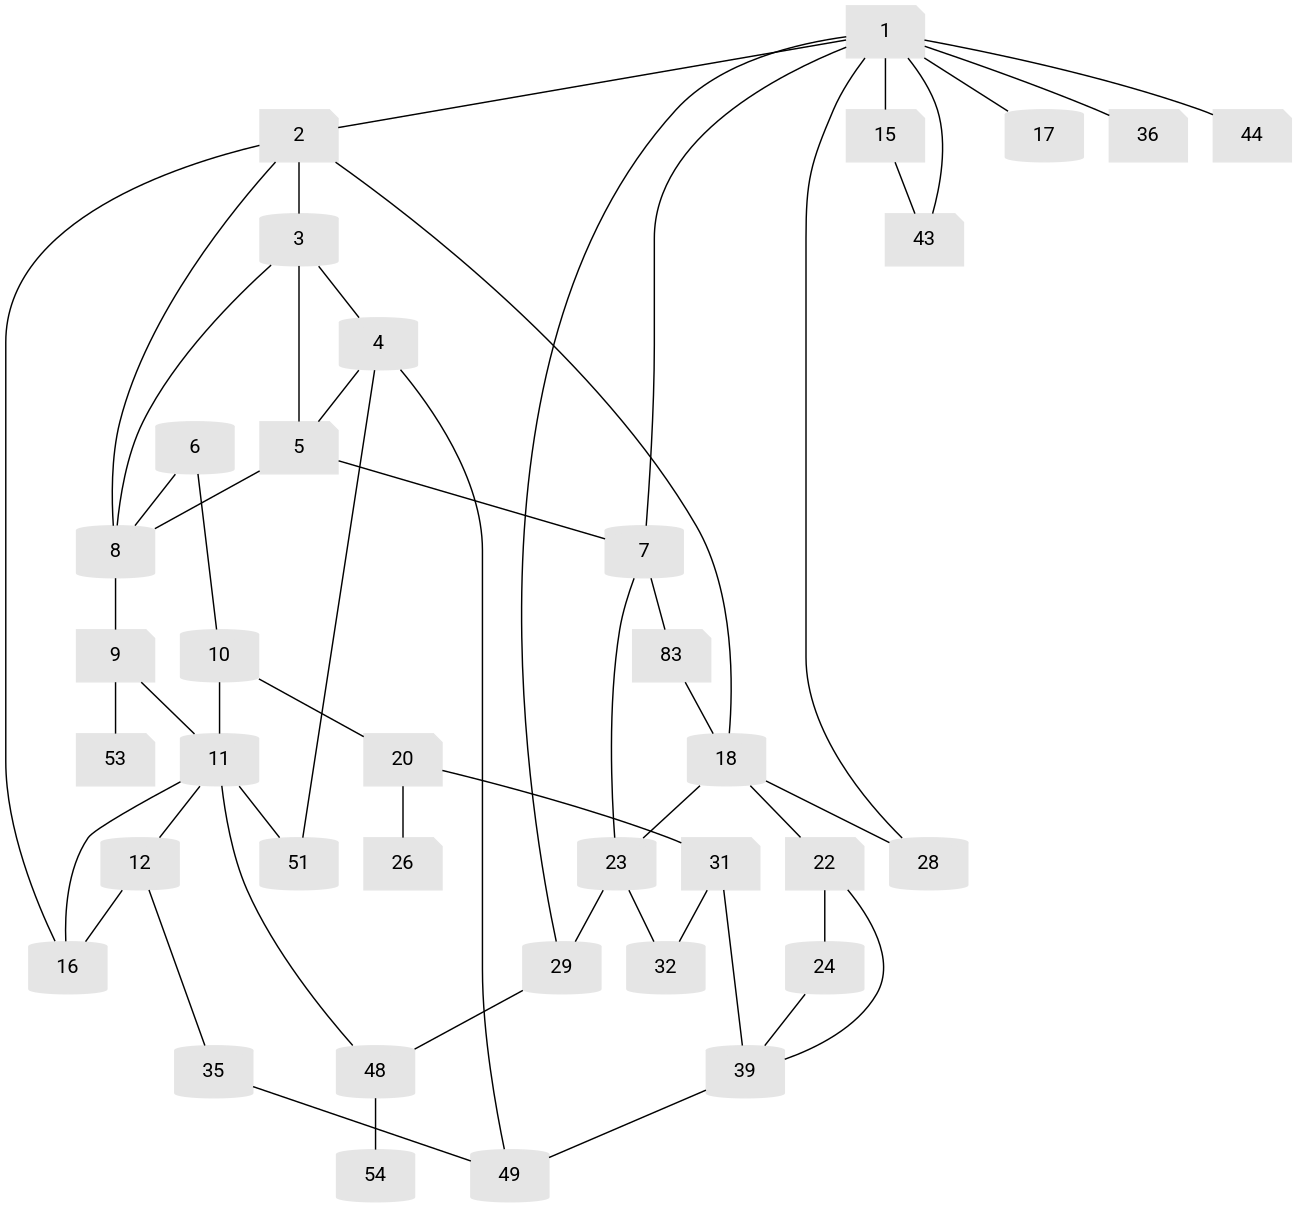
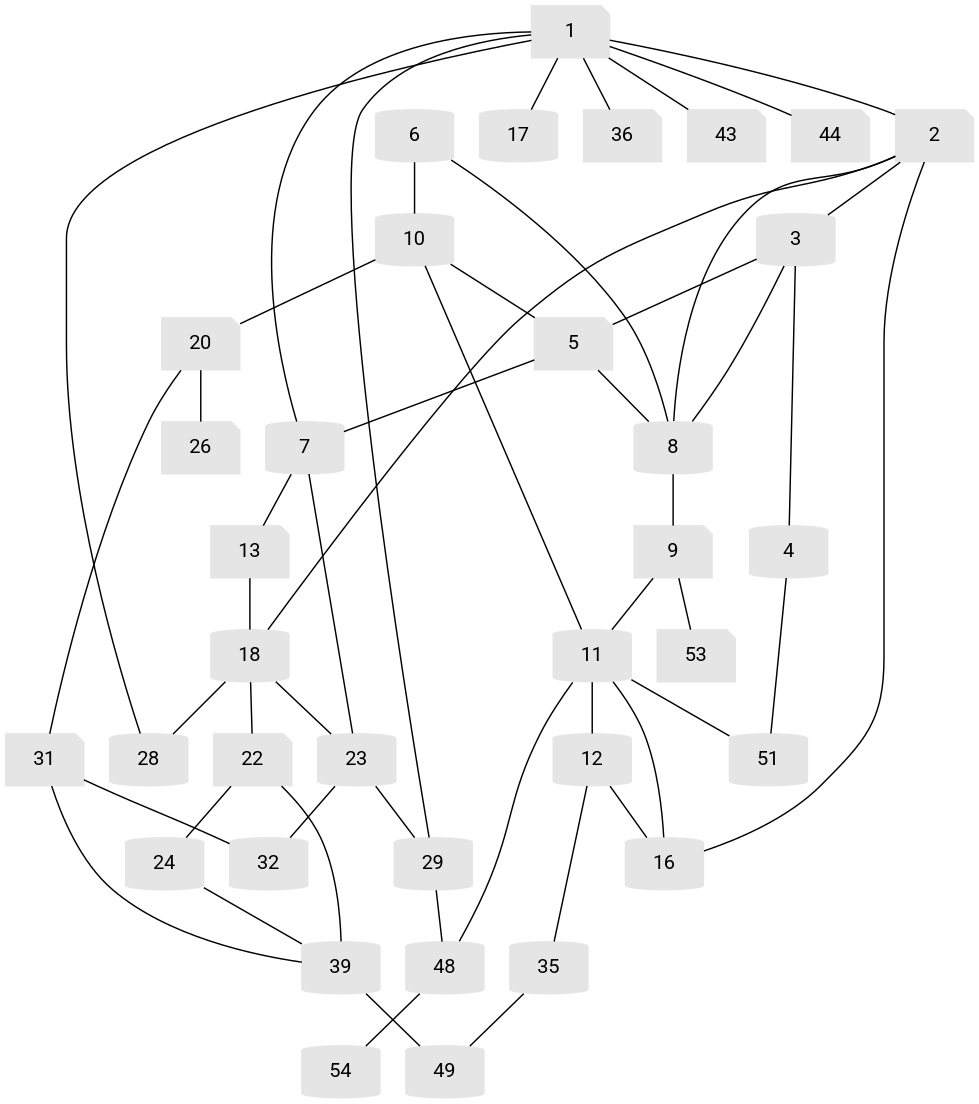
node "15": removed
edge "4" -- "5": now "10" -- "5"
node "83": label "83" -> "13"
edge "4" -- "49": removed
